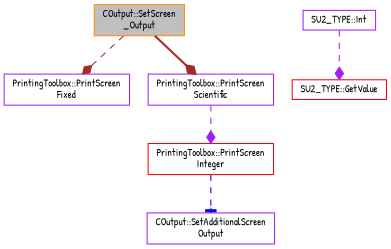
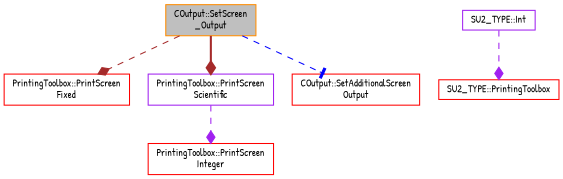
node "PrintingToolbox::PrintScreen Fixed": color purple -> red
node "SU2_TYPE::GetValue": label "SU2_TYPE::GetValue" -> "SU2_TYPE::PrintingToolbox"
edge "PrintingToolbox::PrintScreen Integer" -> "COutput::SetAdditionalScreen Output": now "COutput::SetScreen _Output" -> "COutput::SetAdditionalScreen Output"
node "COutput::SetAdditionalScreen Output": color purple -> red
